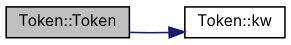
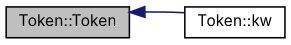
edge "Token::Token" -> "Token::kw": reversed
